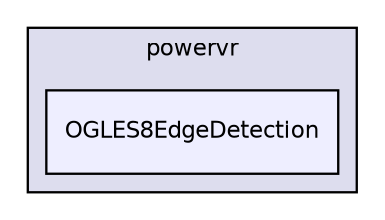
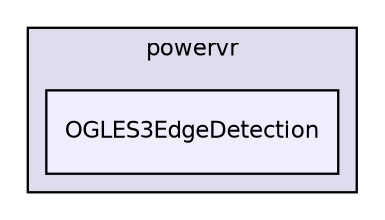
node "OGLES8EdgeDetection": label "OGLES8EdgeDetection" -> "OGLES3EdgeDetection"
